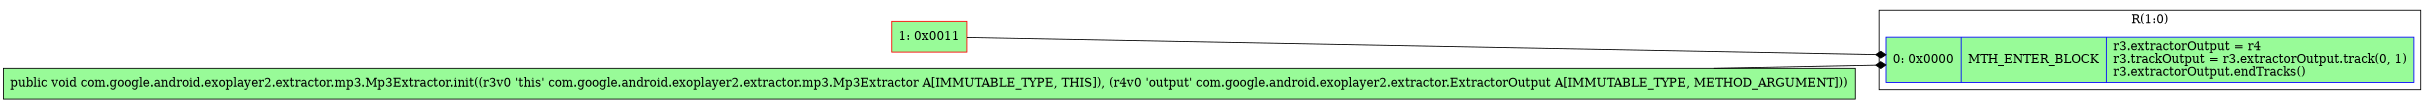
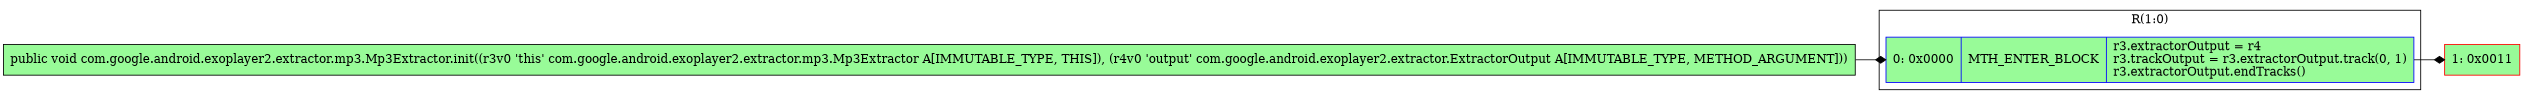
edge "1: 0x0011" -> "0: 0x0000": reversed
